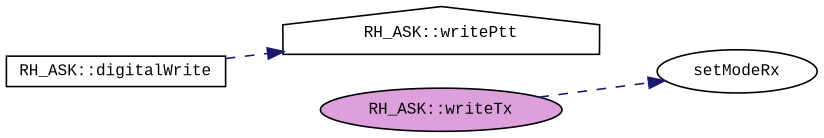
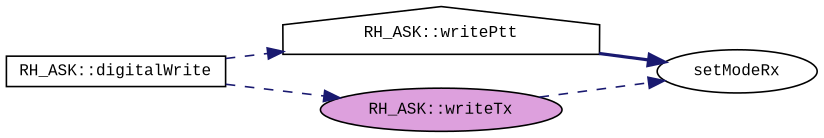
edge "RH_ASK::writePtt" -> "setModeRx": added
edge "RH_ASK::digitalWrite" -> "RH_ASK::writeTx": added
